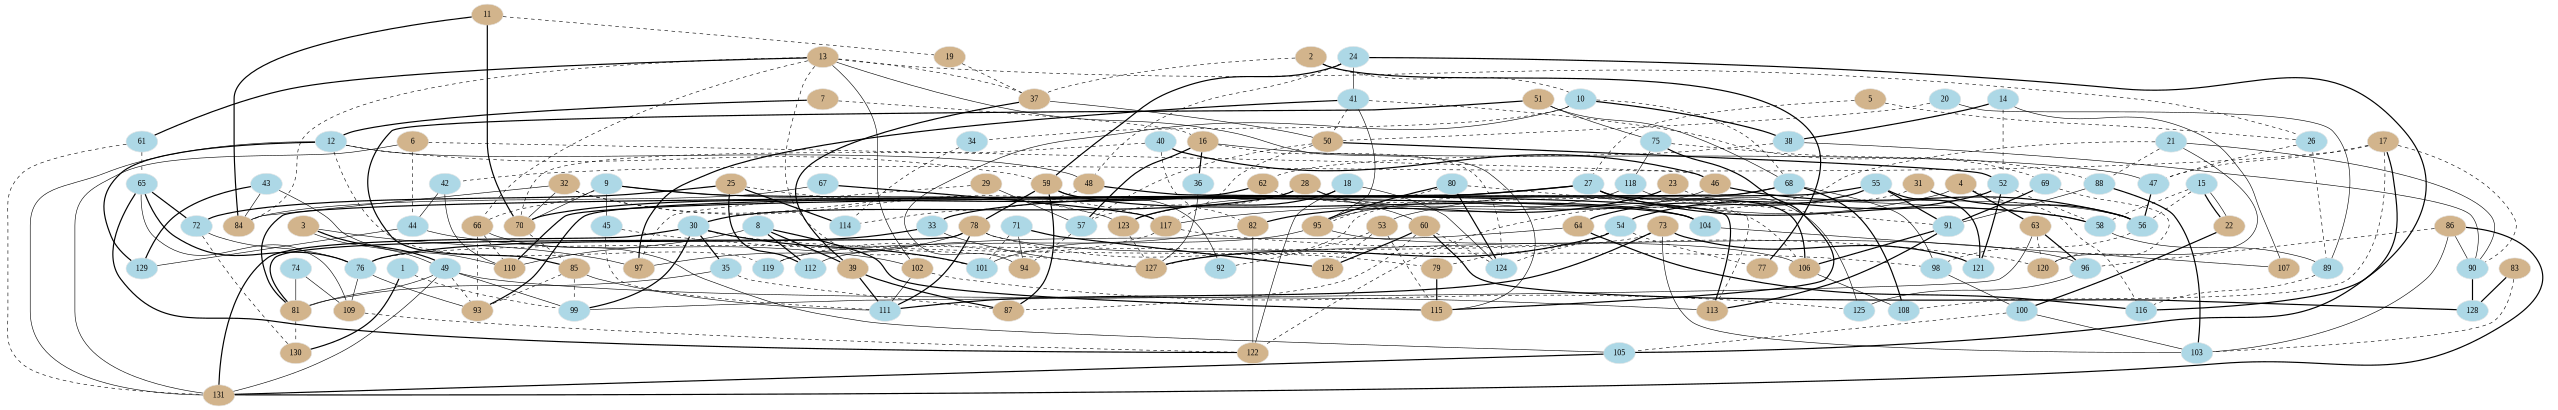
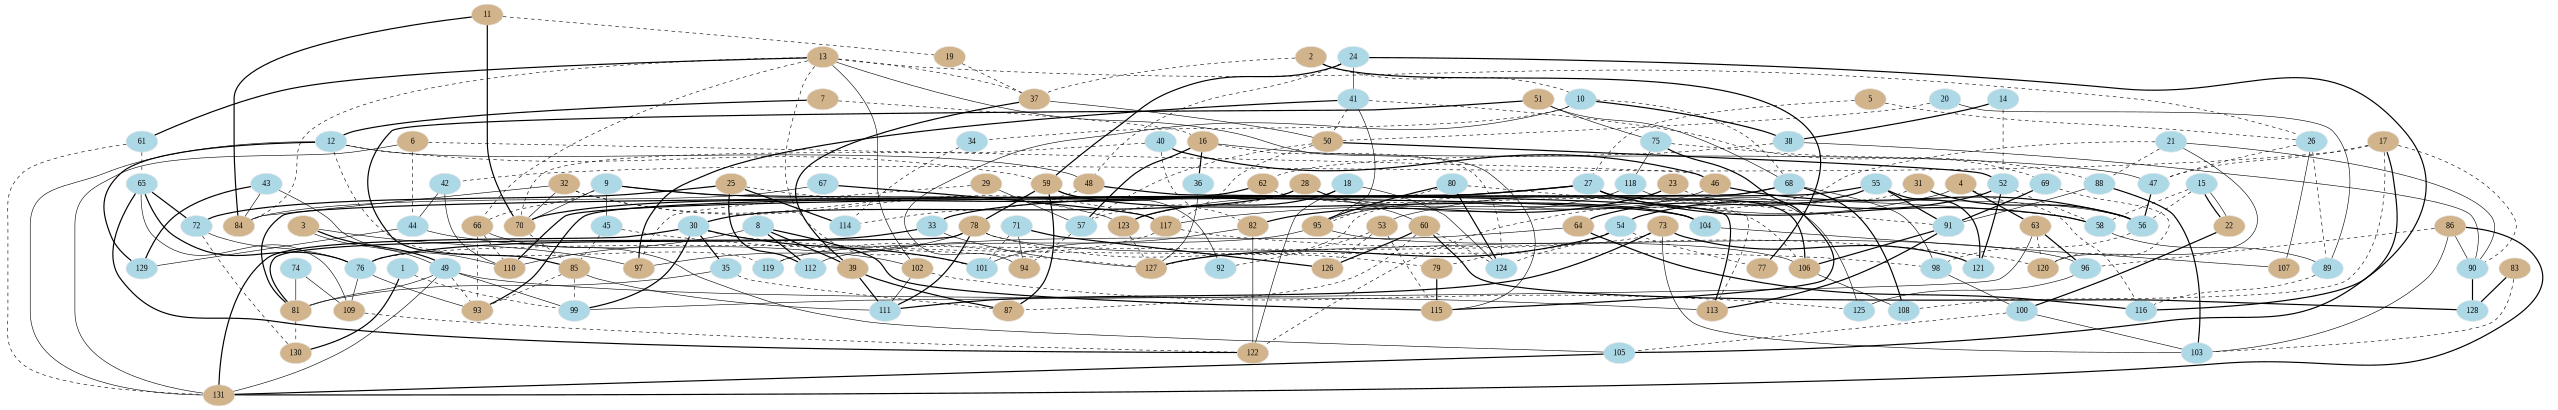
edge "14" -- "107": now "26" -- "107"
edge "45" -- "111": now "45" -- "85"
